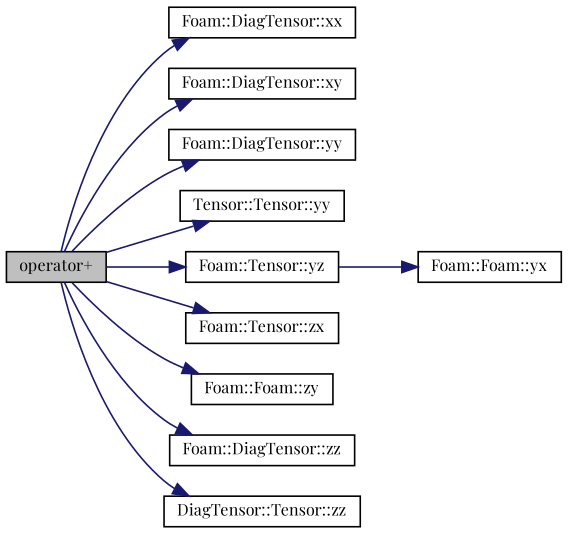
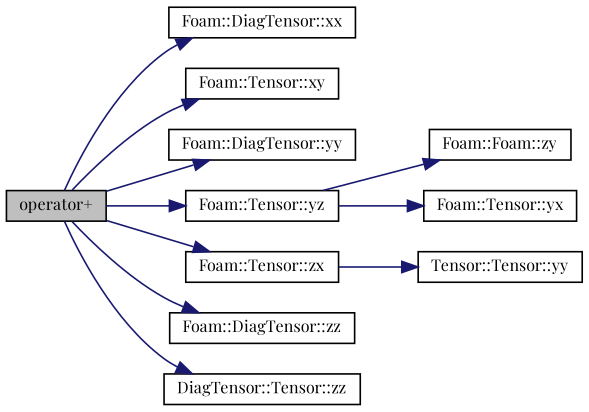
node "Foam::DiagTensor::xy": label "Foam::DiagTensor::xy" -> "Foam::Tensor::xy"
edge "operator+" -> "Tensor::Tensor::yy": now "Foam::Tensor::zx" -> "Tensor::Tensor::yy"
node "Foam::Foam::yx": label "Foam::Foam::yx" -> "Foam::Tensor::yx"
edge "operator+" -> "Foam::Foam::zy": now "Foam::Tensor::yz" -> "Foam::Foam::zy"
